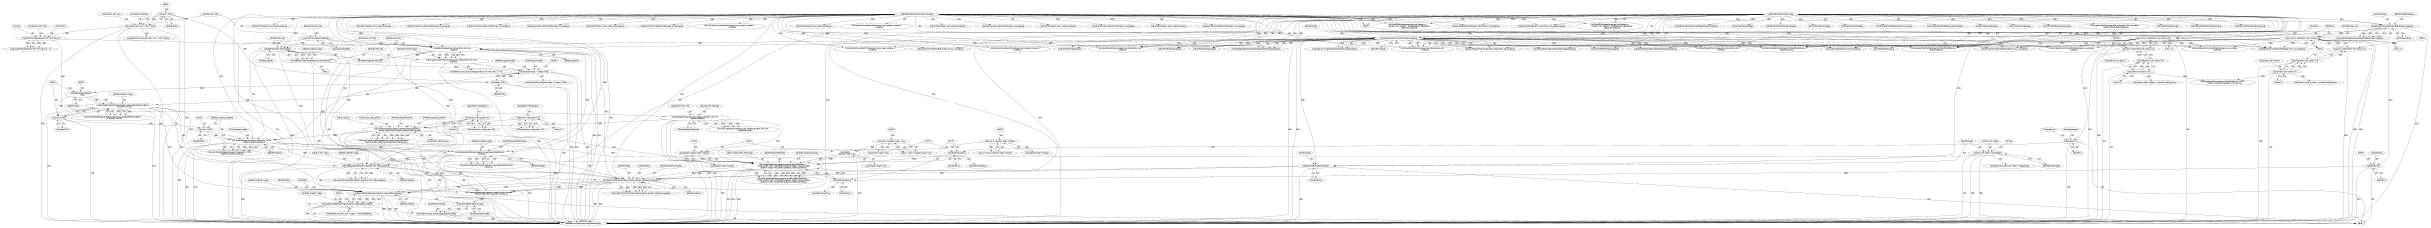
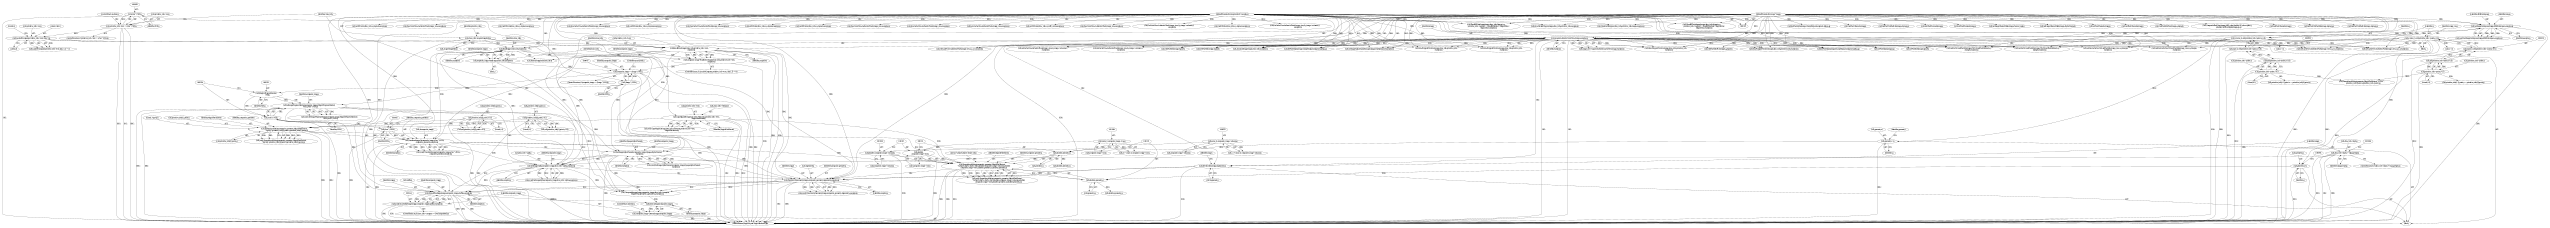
node "(Literal,5)": added
